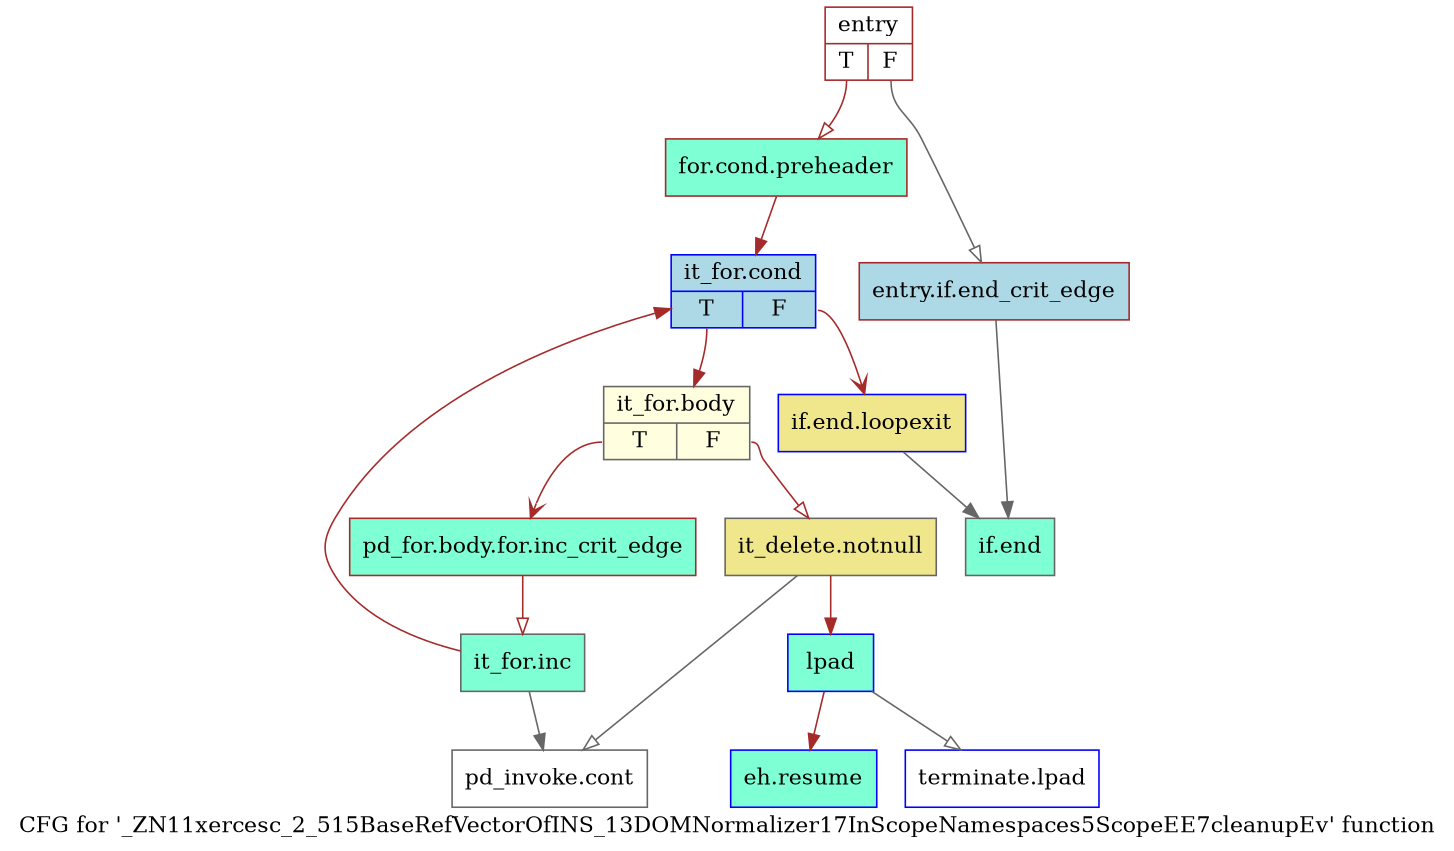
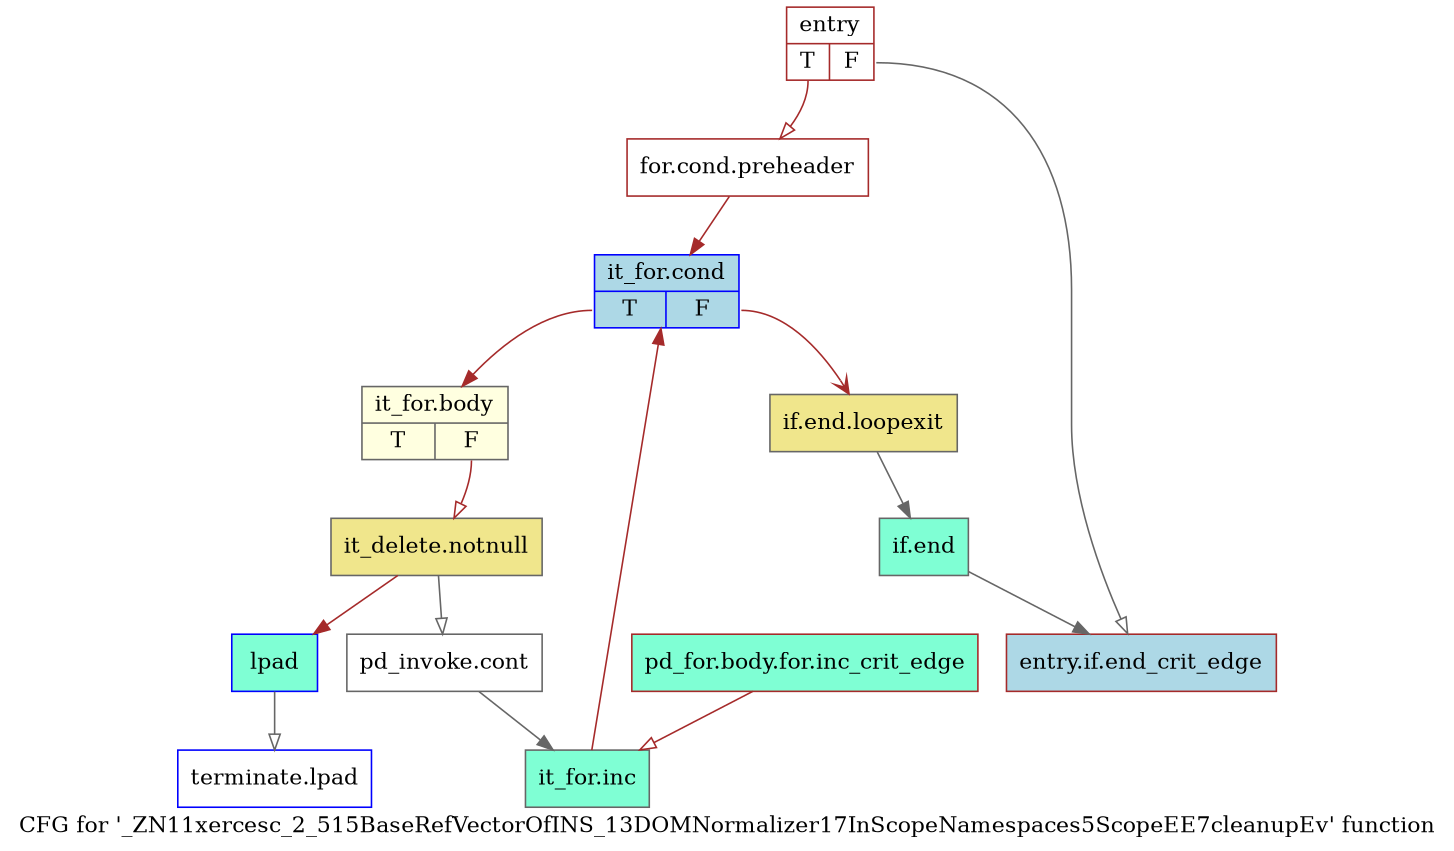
node "for.cond.preheader": fillcolor aquamarine -> white
edge "entry.if.end_crit_edge" -> "if.end": reversed
node "if.end.loopexit": color blue -> gray40
edge "it_for.body" -> "pd_for.body.for.inc_crit_edge": removed
edge "it_for.inc" -> "pd_invoke.cont": reversed
node "eh.resume": removed
